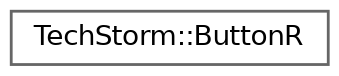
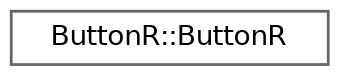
node "TechStorm::ButtonR": label "TechStorm::ButtonR" -> "ButtonR::ButtonR"
